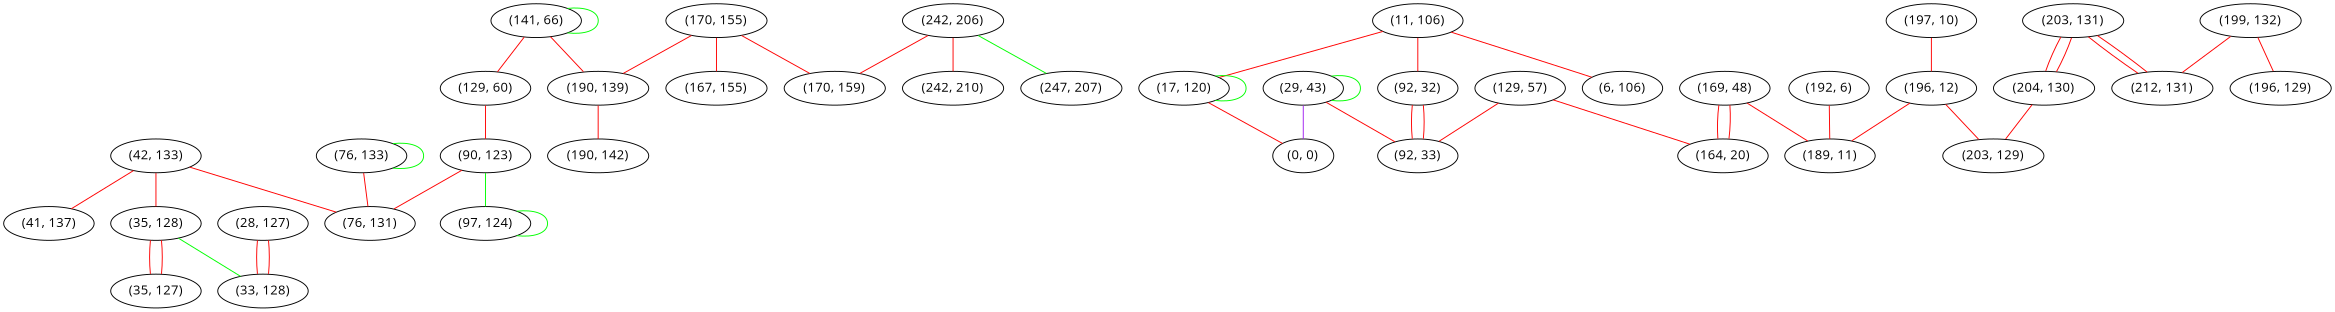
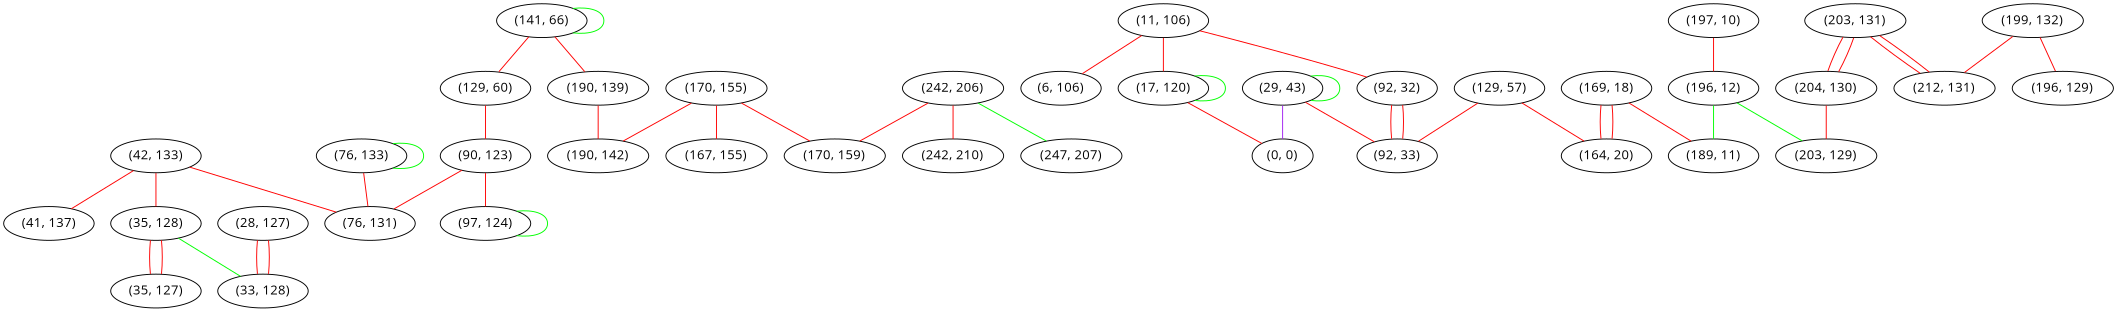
edge "(170, 155)" -- "(190, 139)": now "(170, 155)" -- "(190, 142)"
node "(169, 48)": label "(169, 48)" -> "(169, 18)"
node "(192, 6)": removed
edge "(196, 12)" -- "(189, 11)": color red -> green
edge "(196, 12)" -- "(203, 129)": color red -> green
edge "(90, 123)" -- "(97, 124)": color green -> red
